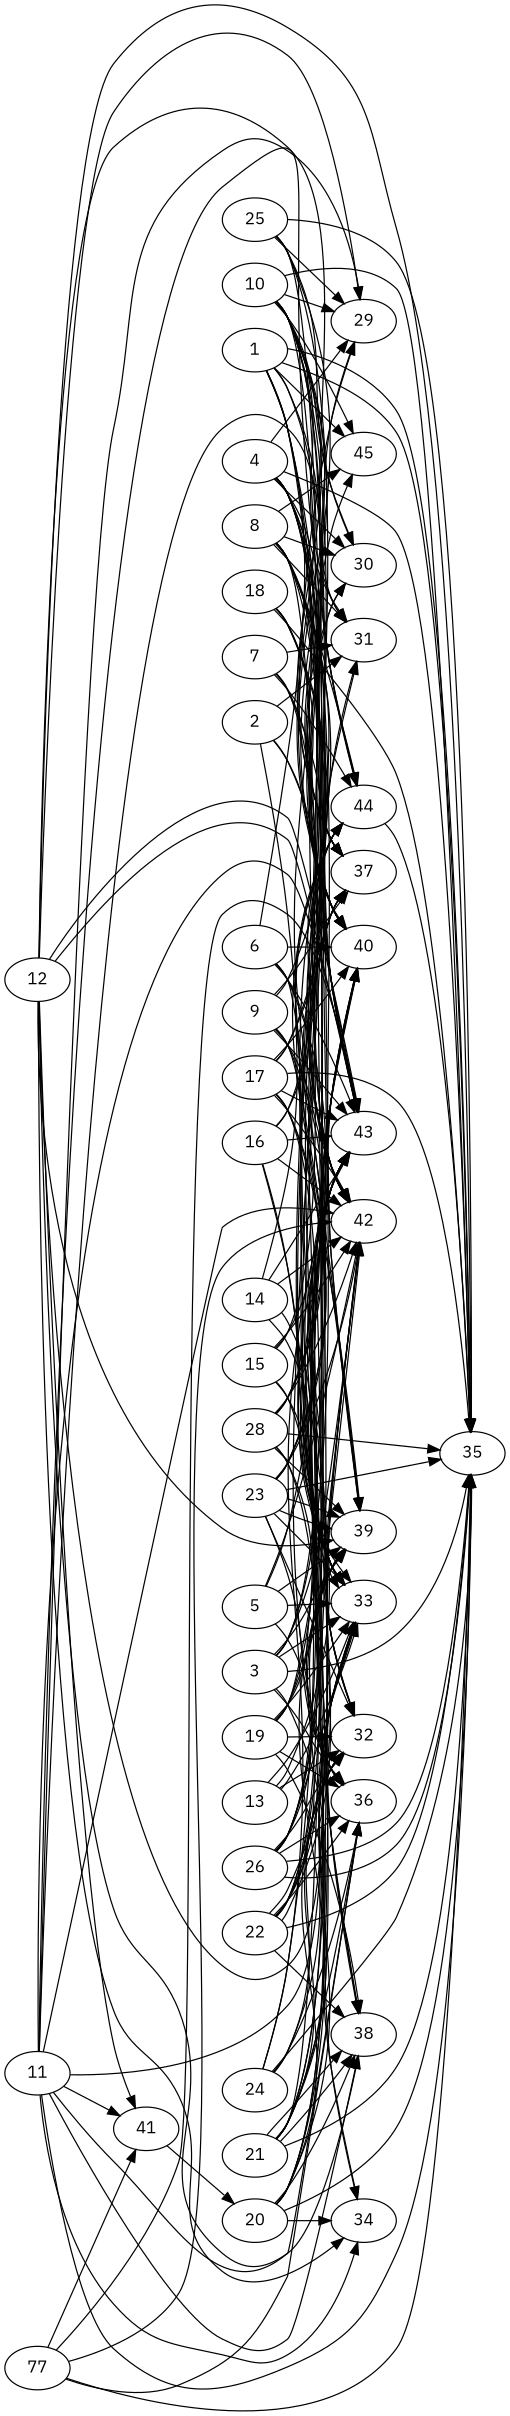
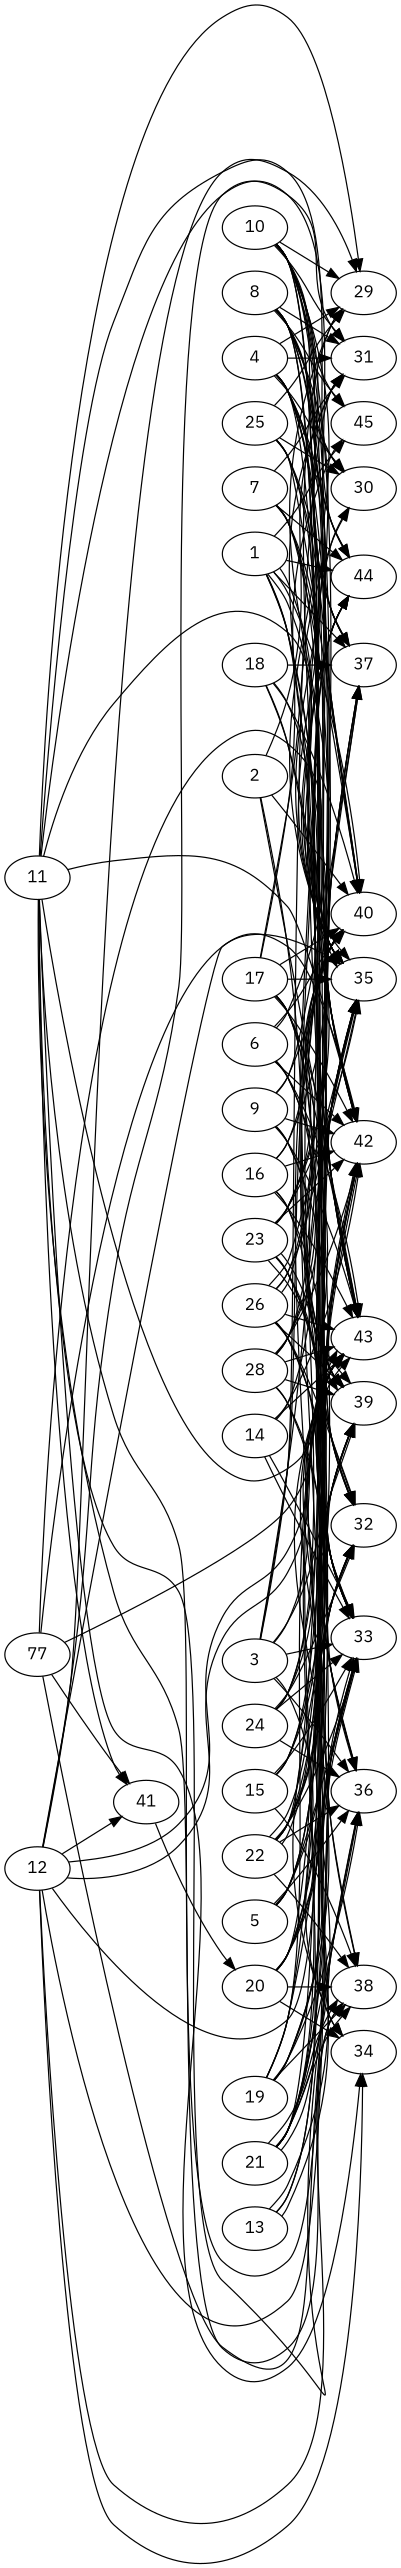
edge "44" -> "35": now "7" -> "35"
